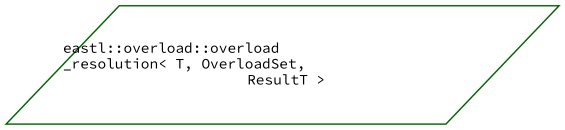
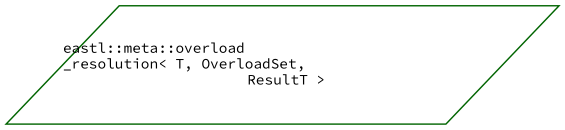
node "eastl::overload::overload _resolution< T, OverloadSet, ResultT >": label "eastl::overload::overload _resolution< T, OverloadSet, ResultT >" -> "eastl::meta::overload _resolution< T, OverloadSet, ResultT >"
